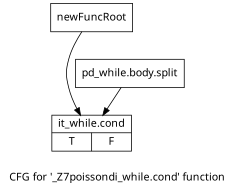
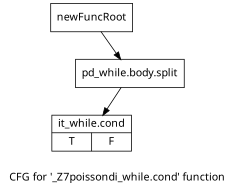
edge "newFuncRoot" -> "it_while.cond": now "newFuncRoot" -> "pd_while.body.split"
